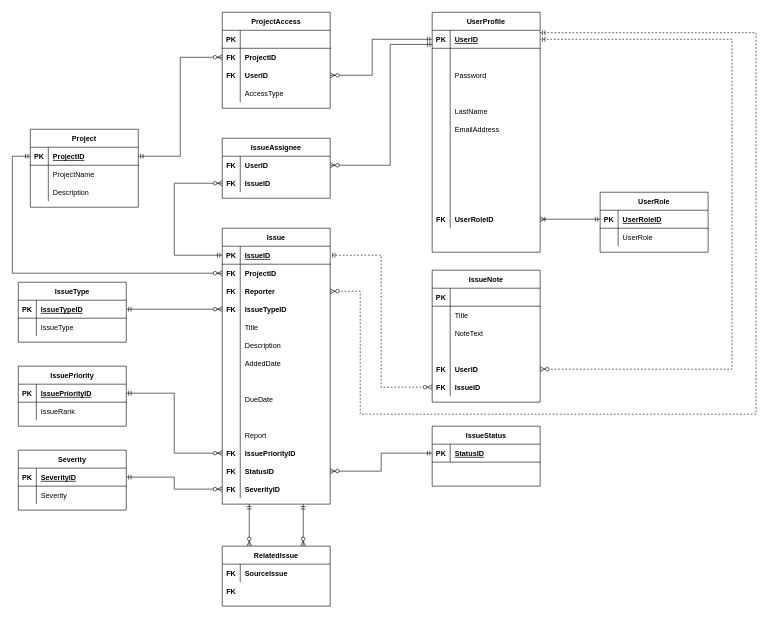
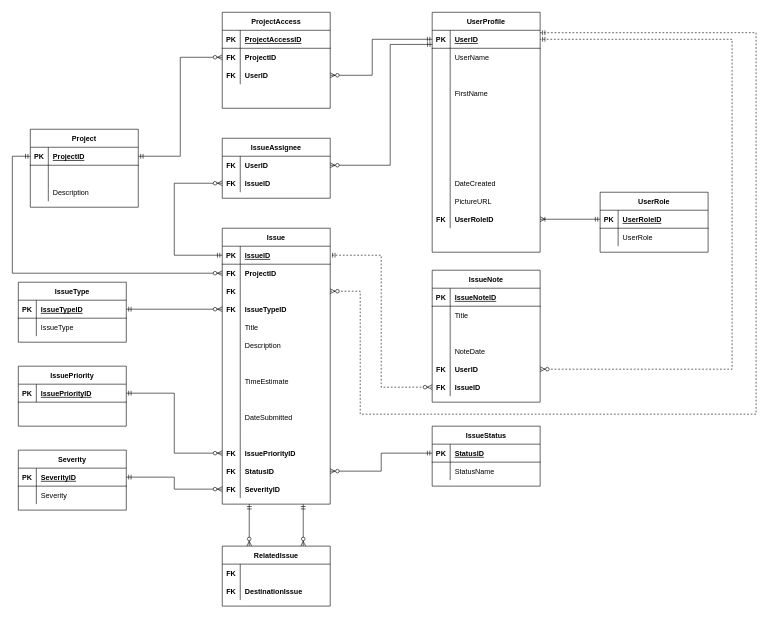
node "ProjectAccessID": added
node "UserName": added
node "Password": removed
node "AccessType": removed
node "FirstName": added
node "LastName": removed
node "EmailAddress": removed
node "ProjectName": removed
node "DateCreated": added
node "PictureURL": added
node "Reporter": removed
node "IssueNoteID": added
node "NoteText": removed
node "NoteDate": added
node "AddedDate": removed
node "TimeEstimate": added
node "DueDate": removed
node "IssueRank": removed
node "DateSubmitted": added
node "Report": removed
node "StatusName": added
node "SourceIssue": removed
node "DestinationIssue": added
